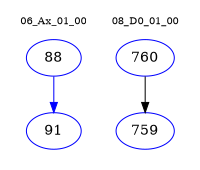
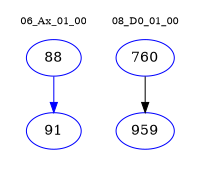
node "759": label "759" -> "959"
